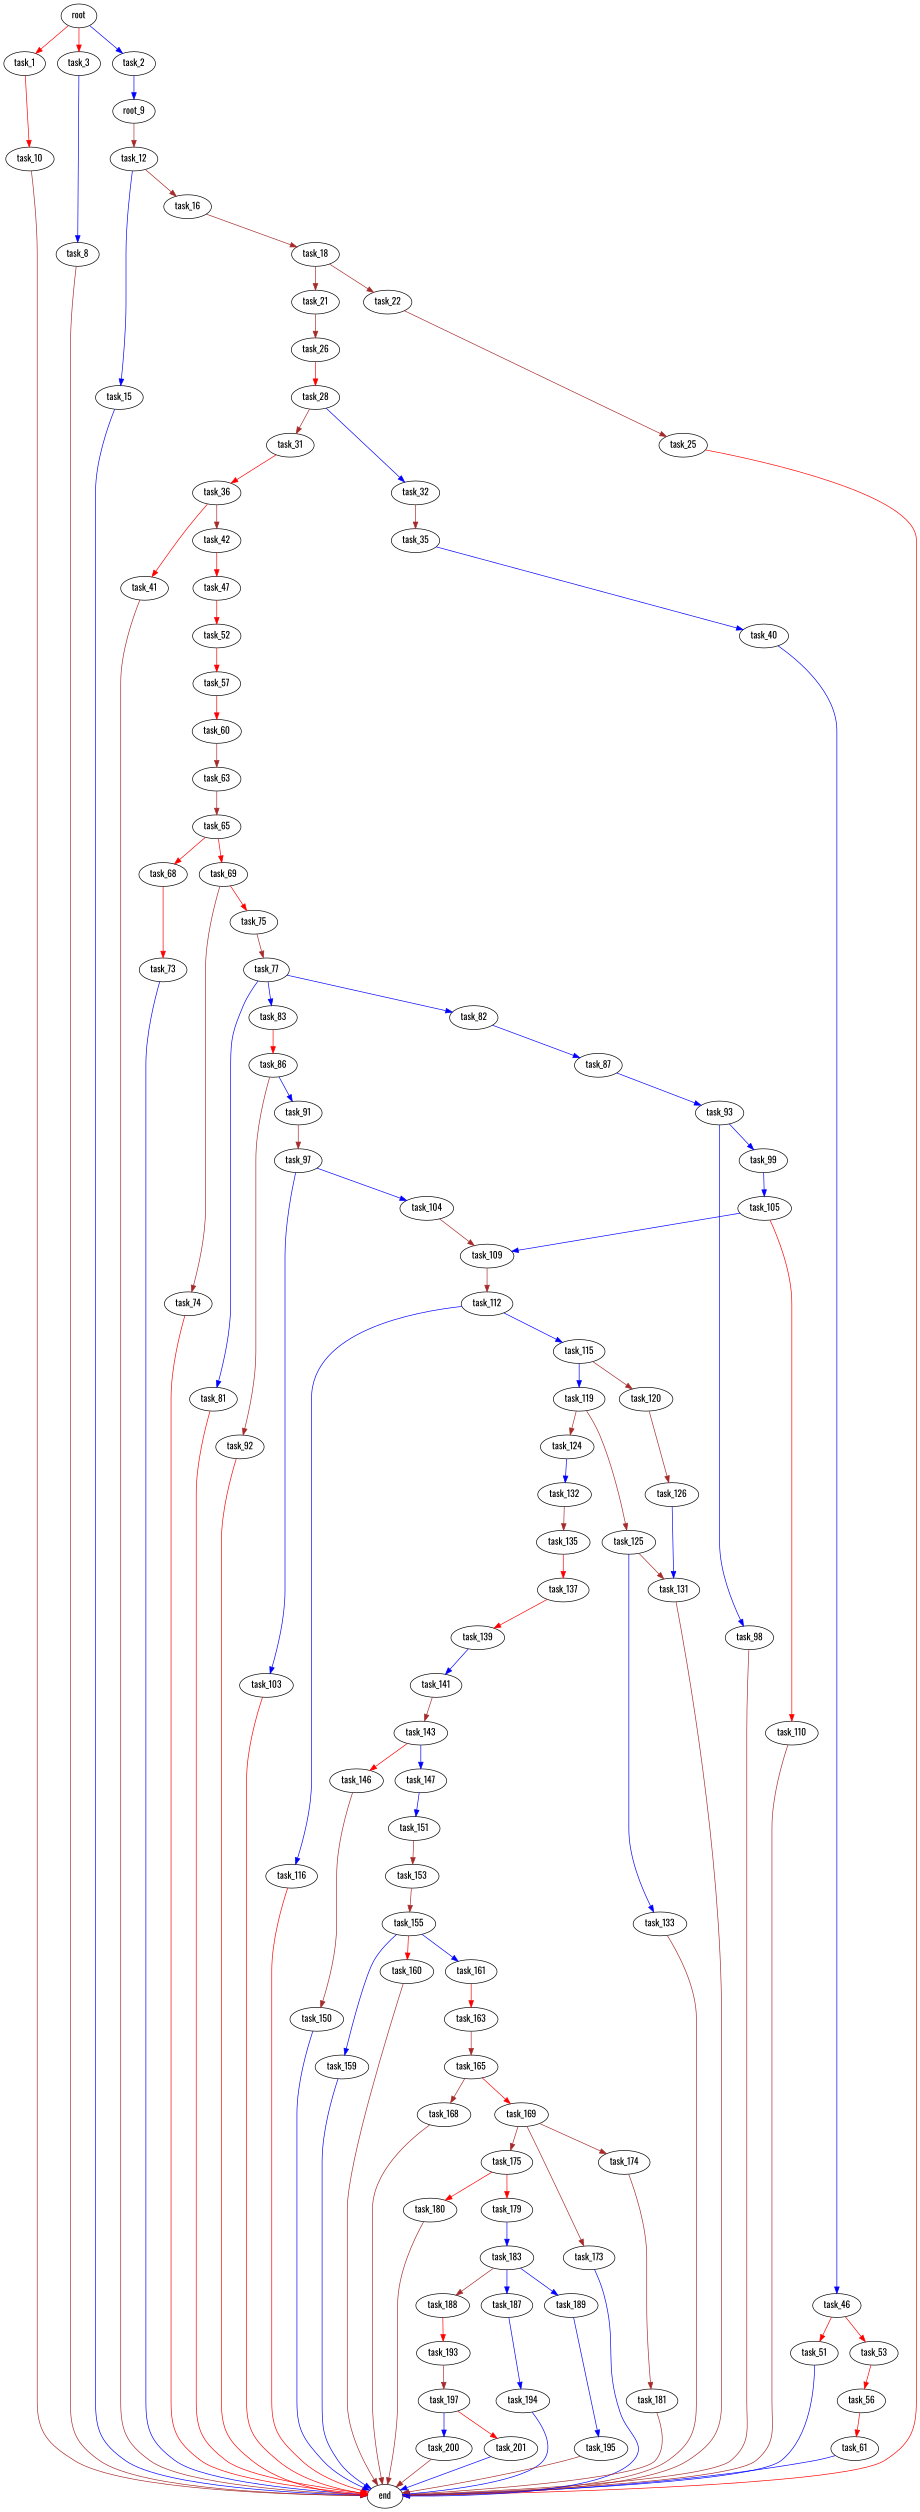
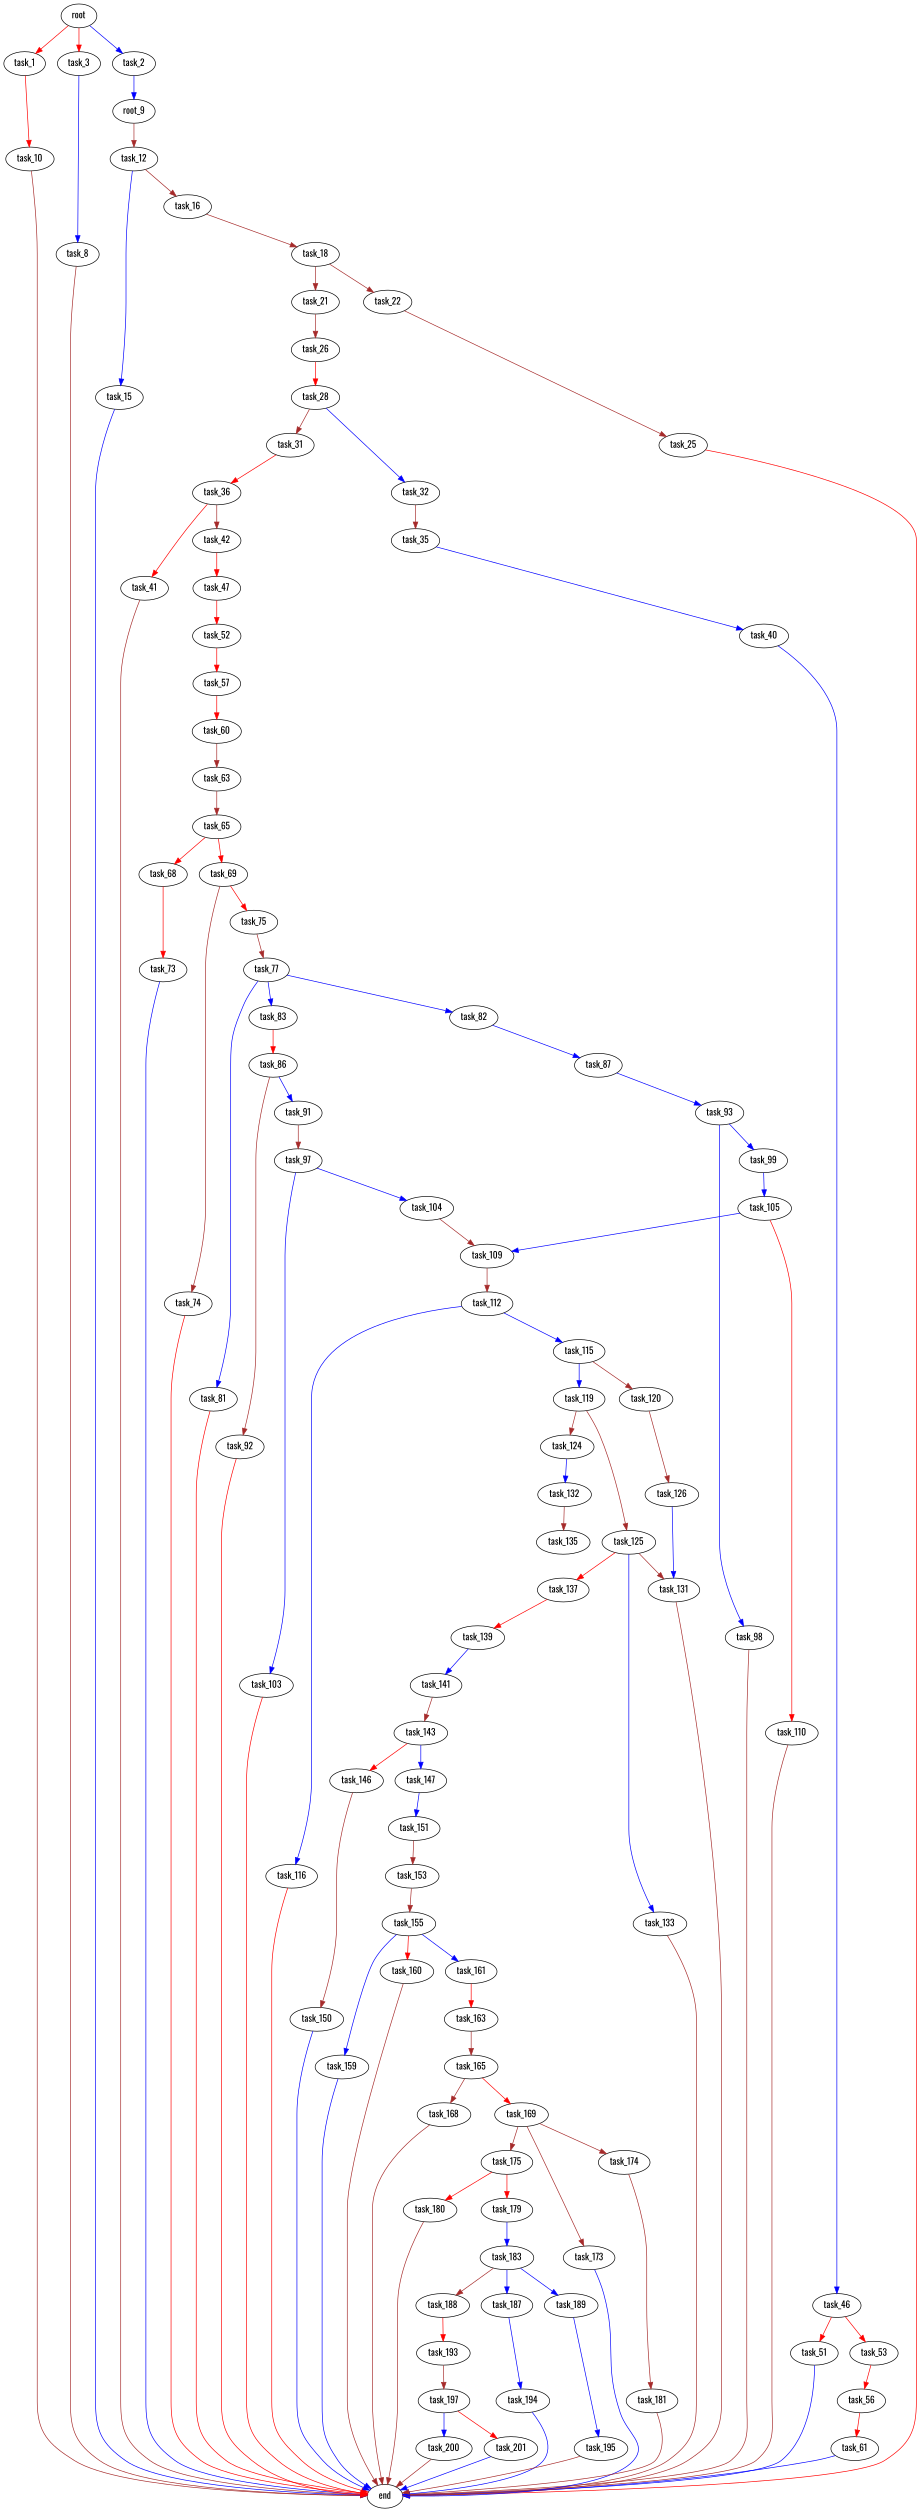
edge "task_135" -> "task_137": now "task_125" -> "task_137"
